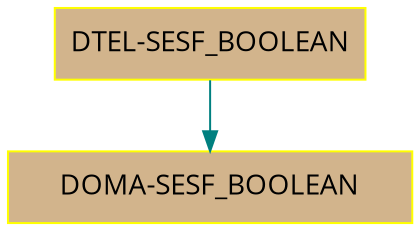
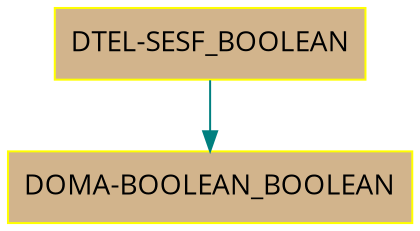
node "DOMA-SESF_BOOLEAN": label "DOMA-SESF_BOOLEAN" -> "DOMA-BOOLEAN_BOOLEAN"
